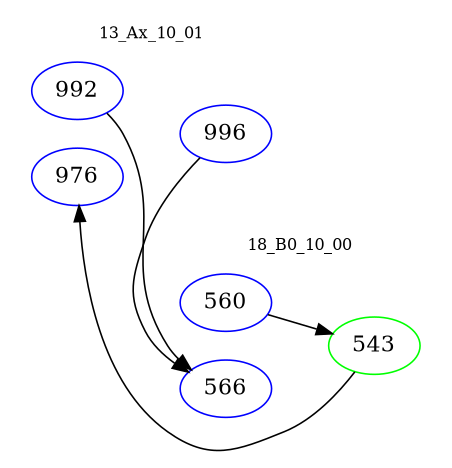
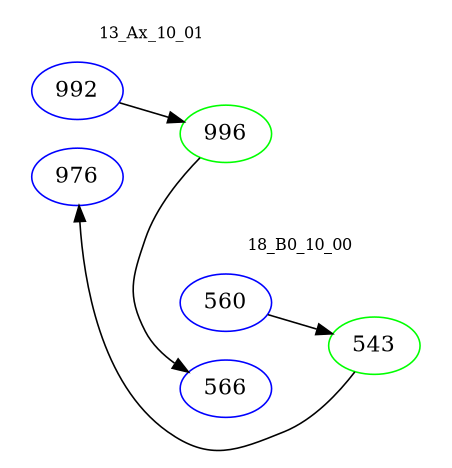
node "996": color blue -> green
edge "992" -> "566": now "992" -> "996"
